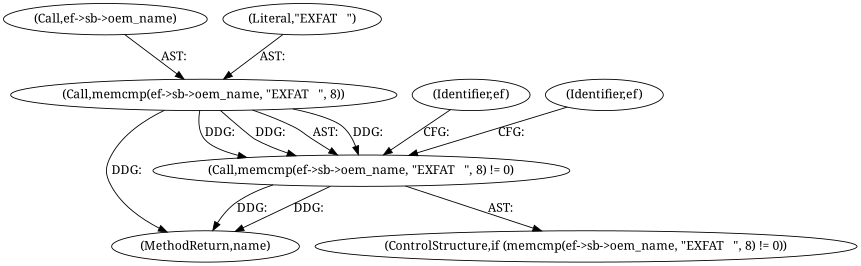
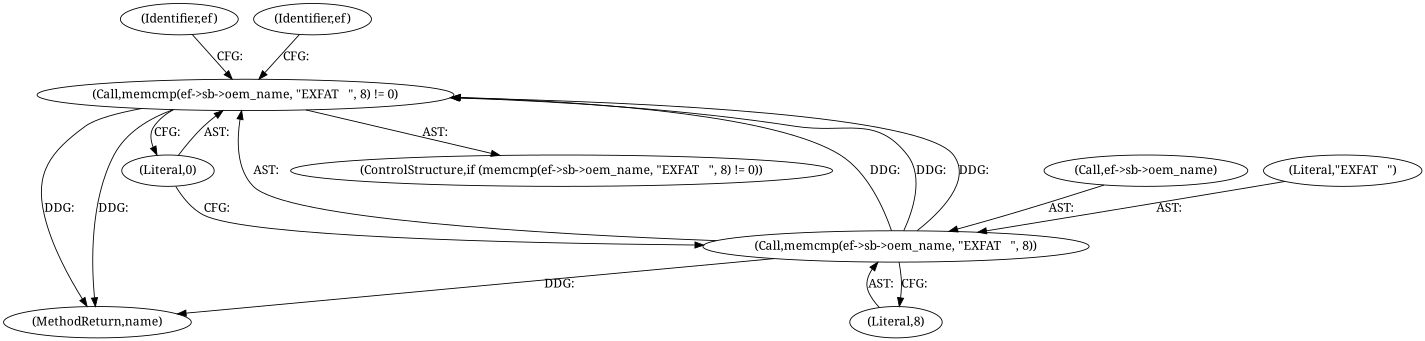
node "(Literal,0)": added
node "(Literal,8)": added
